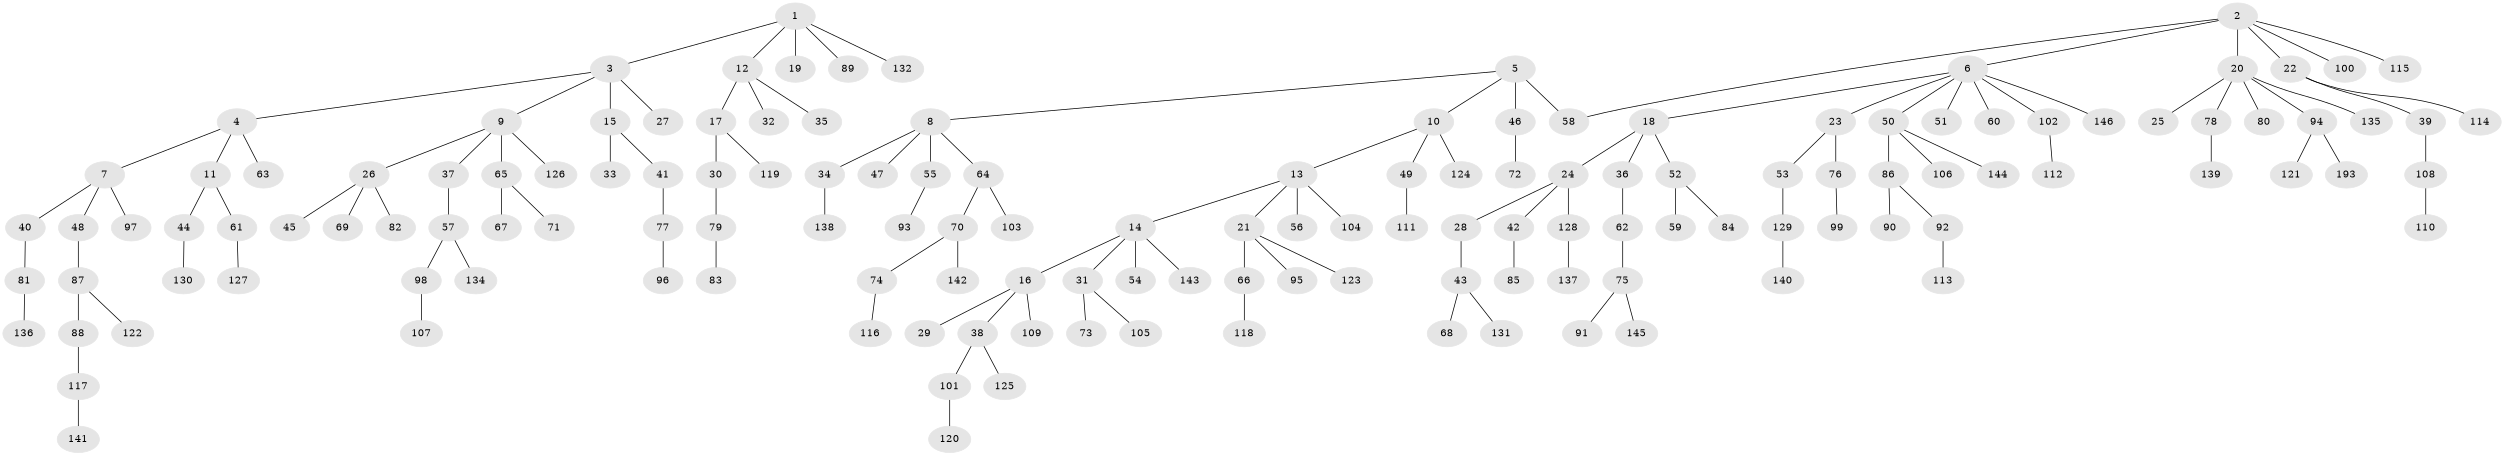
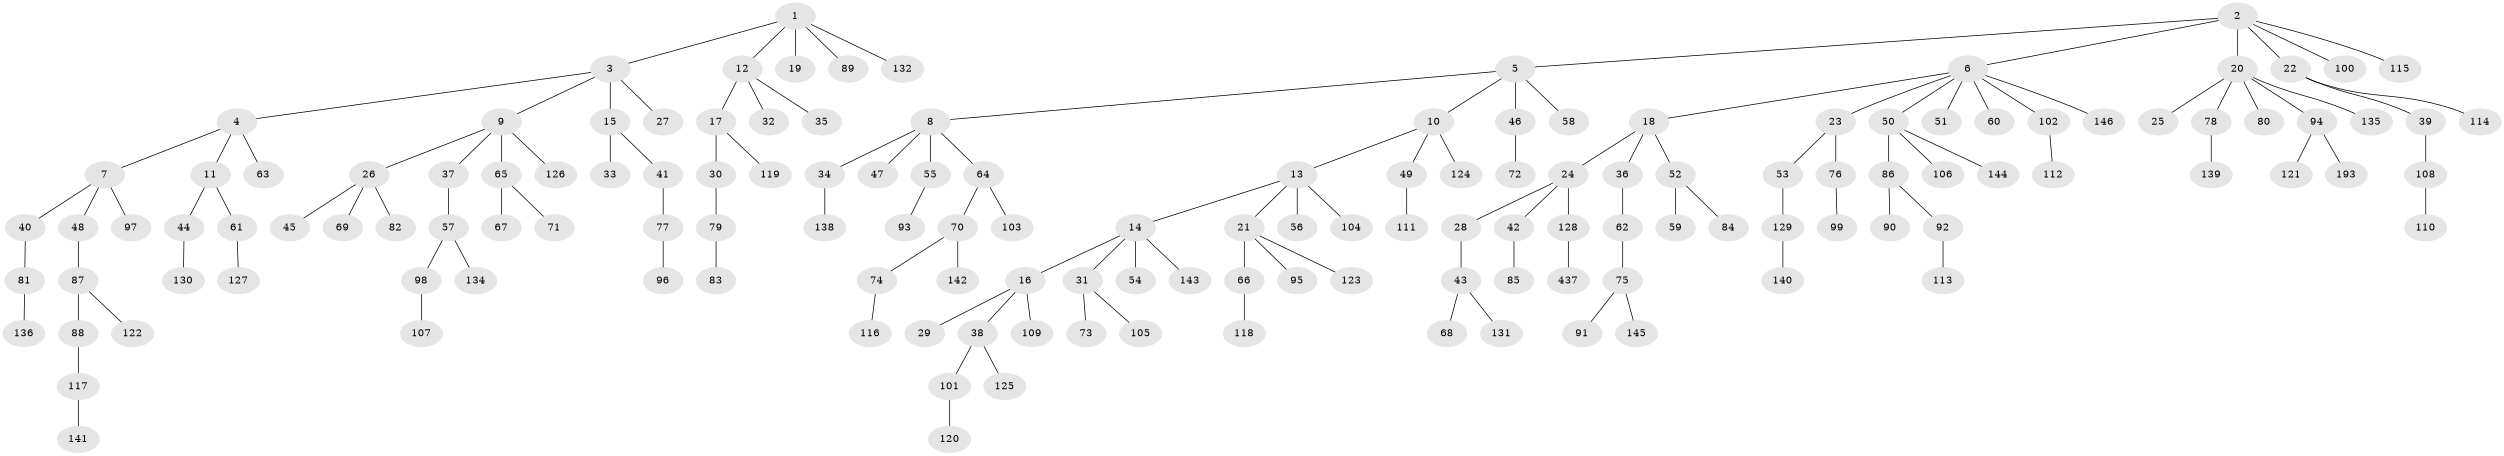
edge "2" -- "58": now "2" -- "5"
node "137": label "137" -> "437"
